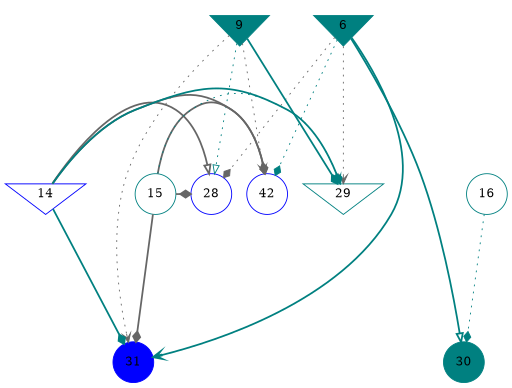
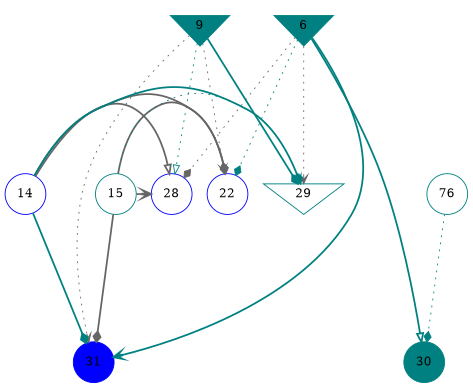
node "14": shape invtriangle -> circle
edge "15" -> "28": arrowhead diamond -> vee
node "42": label "42" -> "22"
node "16": label "16" -> "76"
